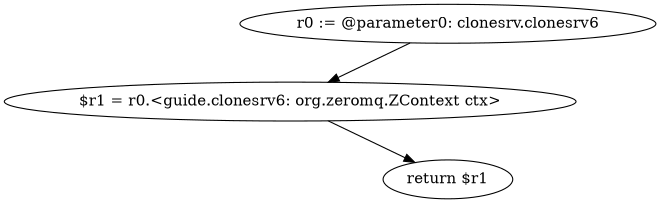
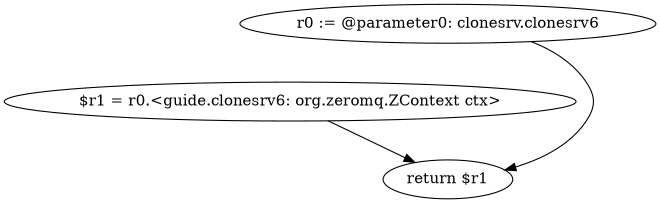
edge "r0 := @parameter0: clonesrv.clonesrv6" -> "$r1 = r0.<guide.clonesrv6: org.zeromq.ZContext ctx>": now "r0 := @parameter0: clonesrv.clonesrv6" -> "return $r1"
